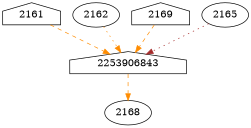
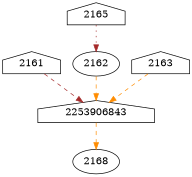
node "2169": label "2169" -> "2163"
node "2165": shape ellipse -> house
edge "2162" -> "2253906843": style dotted -> dashed
edge "2165" -> "2253906843": now "2165" -> "2162"
edge "2161" -> "2253906843": color darkorange -> brown
